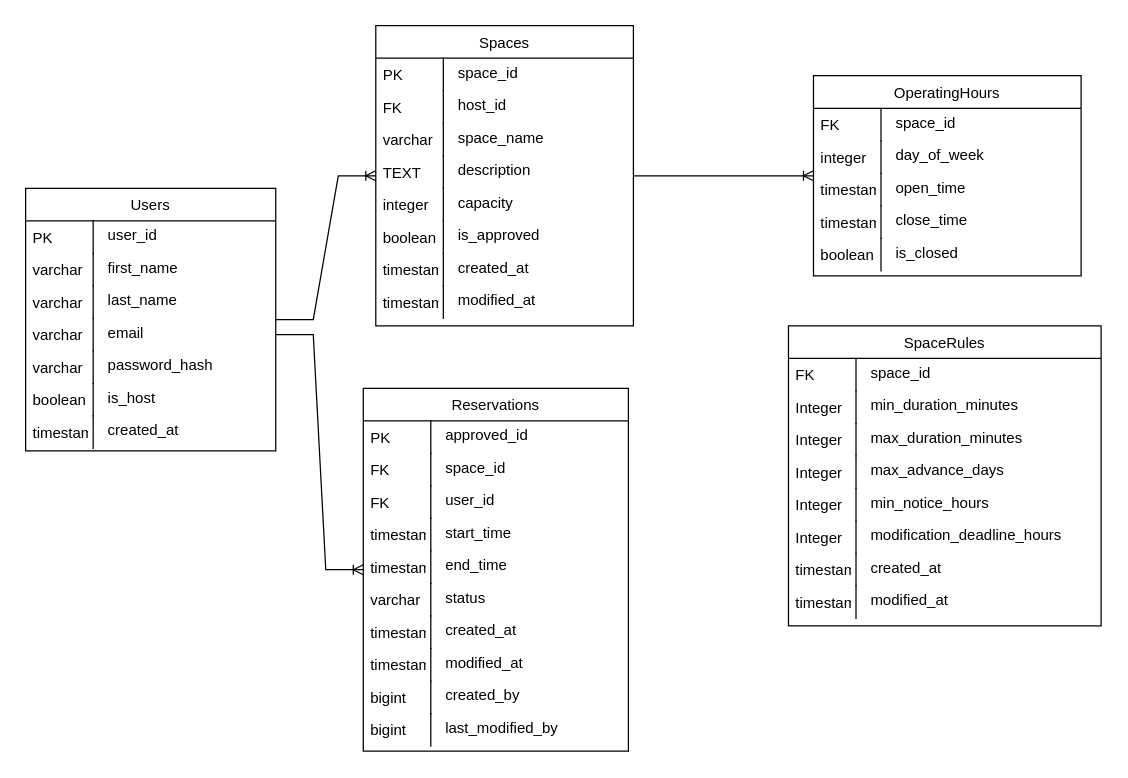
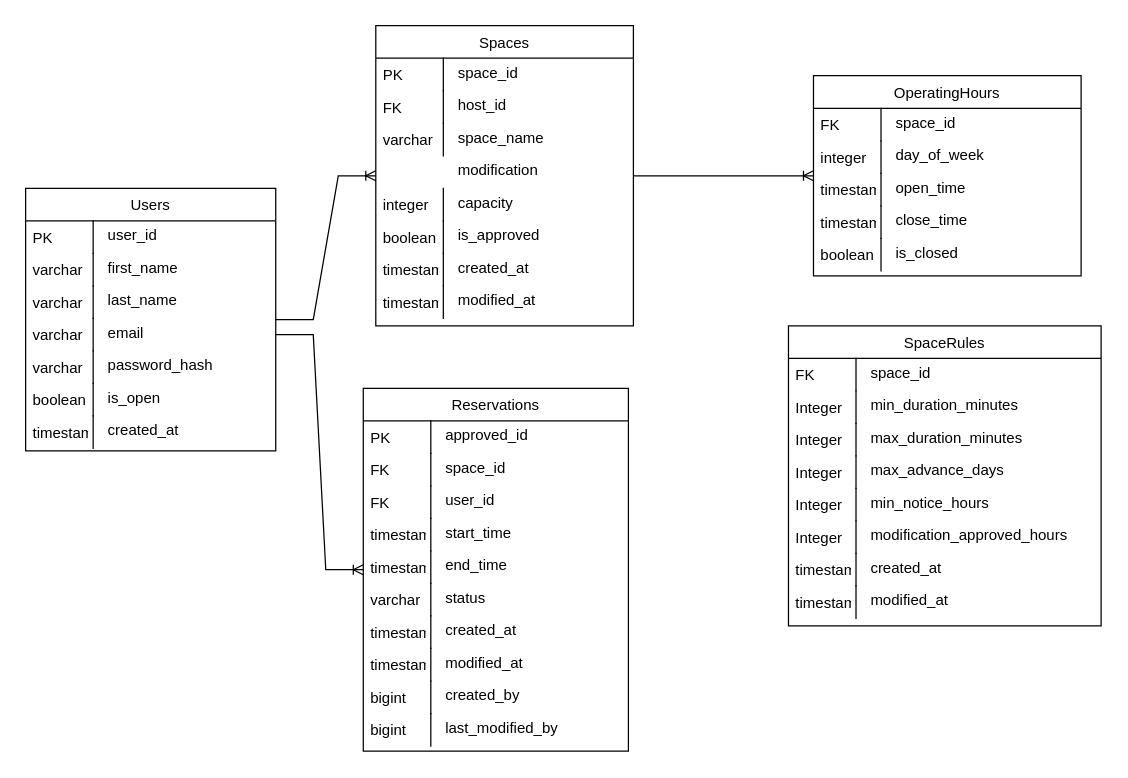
node "description": label "description" -> "modification"
node "TEXT": removed
node "is_host": label "is_host" -> "is_open"
node "modification_deadline_hours": label "modification_deadline_hours" -> "modification_approved_hours"
